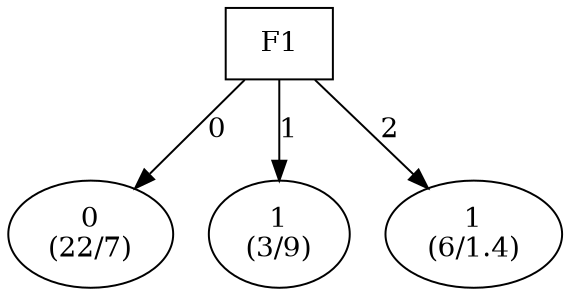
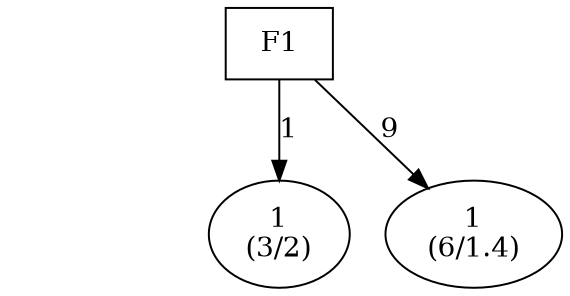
edge "F1" -> "1 (6/1.4)": label "2" -> "9"
node "0 (22/7)": removed
node "1 (3/9)": label "1 (3/9)" -> "1 (3/2)"
